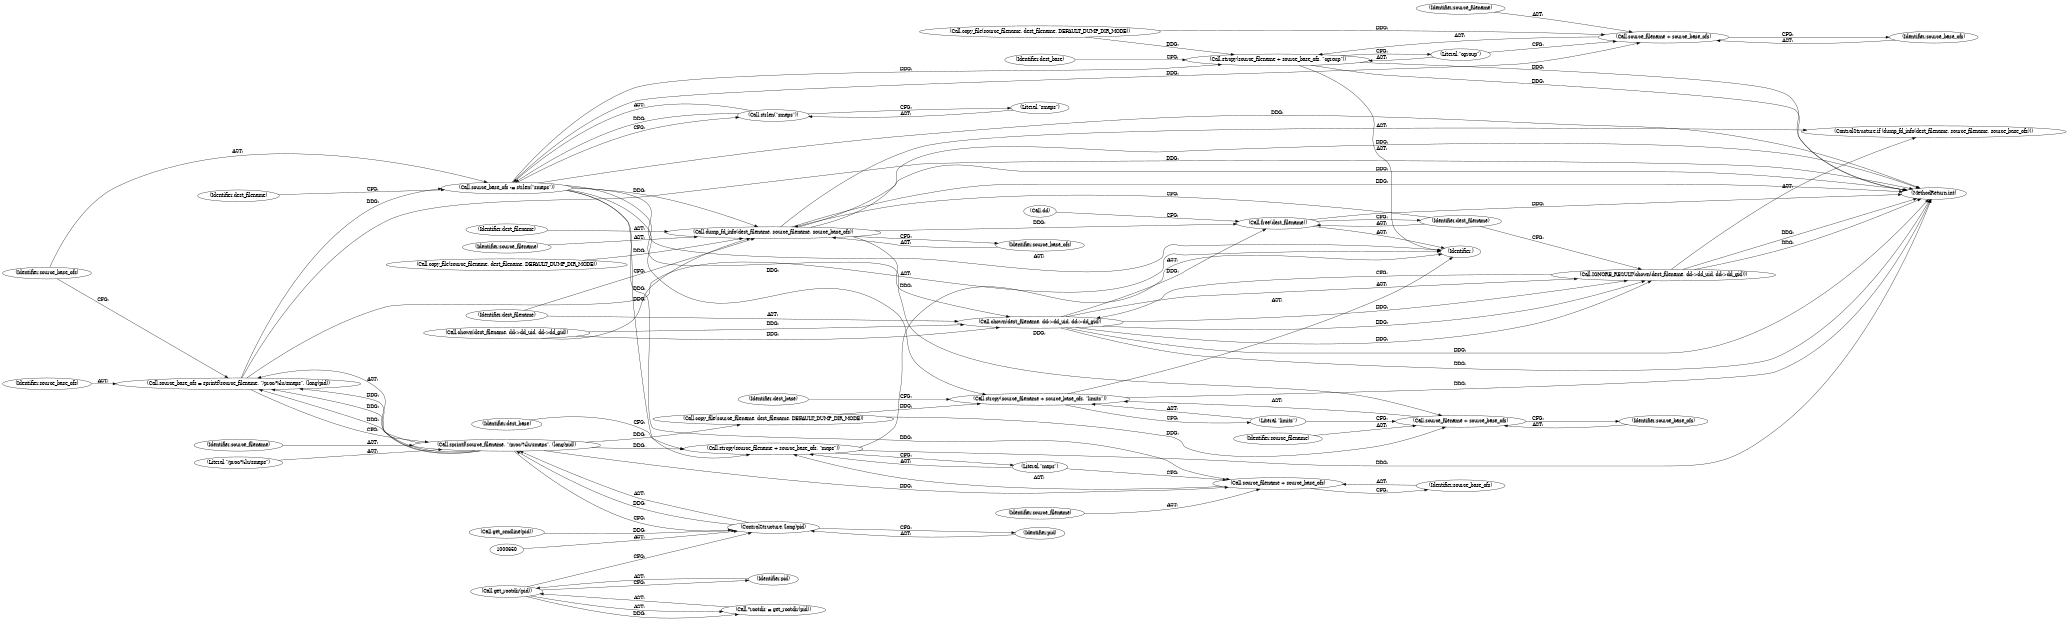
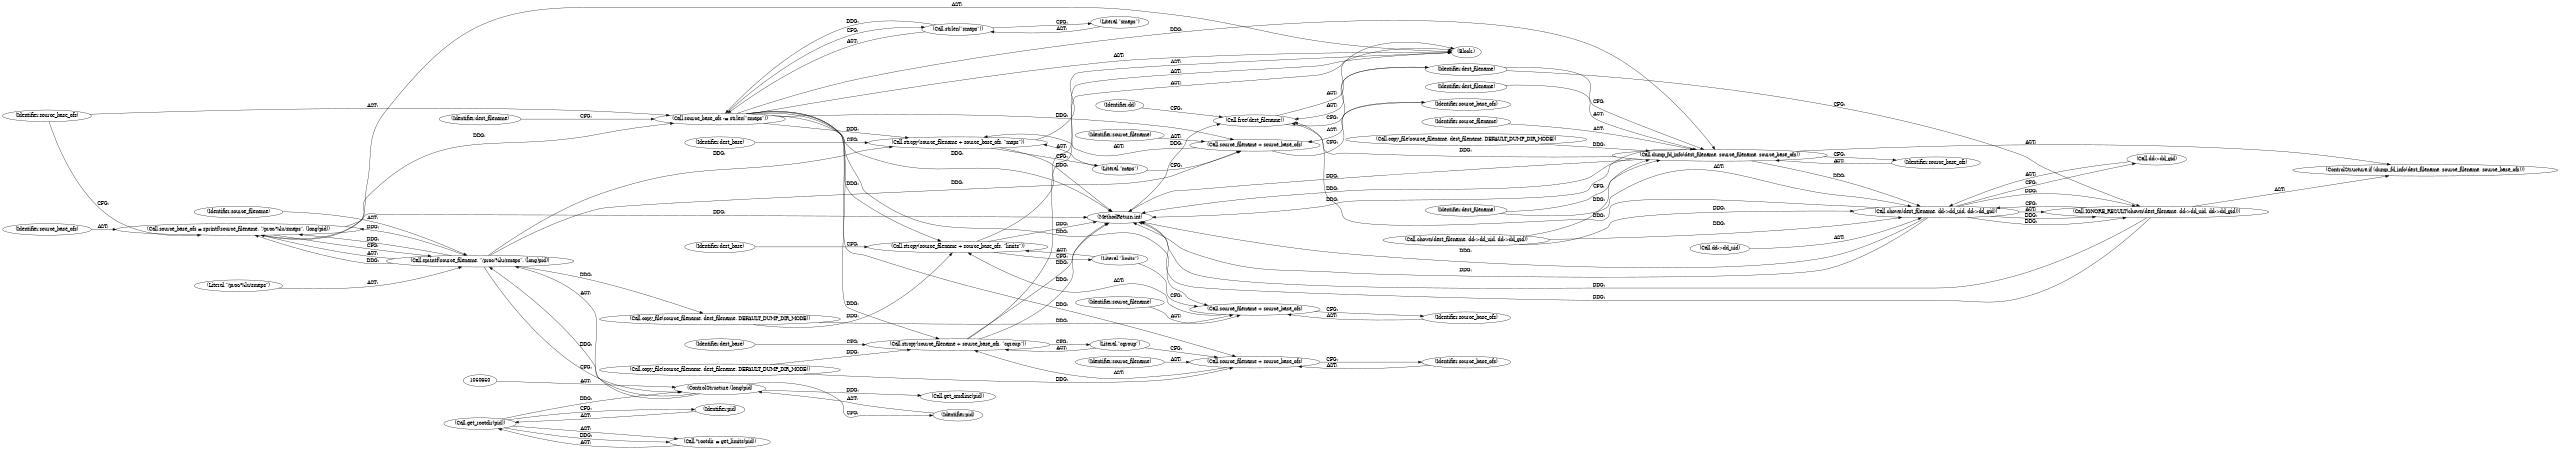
node "(Call,dd->dd_gid)": added
edge "(Call,free(dest_filename))" -> "(MethodReturn,int)": reversed
node "(Call,dd)": label "(Call,dd)" -> "(Identifier,dd)"
node "(Call,dd->dd_uid)": added
node "(Identifier,)": label "(Identifier,)" -> "(Block,)"
edge "(Call,get_cmdline(pid))" -> "(ControlStructure,(long)pid)": reversed
node "1000650": label "1000650" -> "1050650"
edge "(Call,get_rootdir(pid))" -> "(ControlStructure,(long)pid)": label "CFG: " -> "DDG: "
node "(Call,*rootdir = get_rootdir(pid))": label "(Call,*rootdir = get_rootdir(pid))" -> "(Call,*rootdir = get_limits(pid))"
